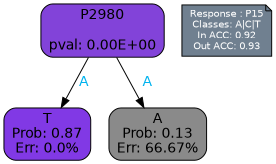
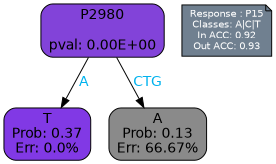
edge "P2980 pval: 0.00E+00" -> "A Prob: 0.13 Err: 66.67%": label "A" -> "CTG"
node "T Prob: 0.87 Err: 0.0%": label "T Prob: 0.87 Err: 0.0%" -> "T Prob: 0.37 Err: 0.0%"
